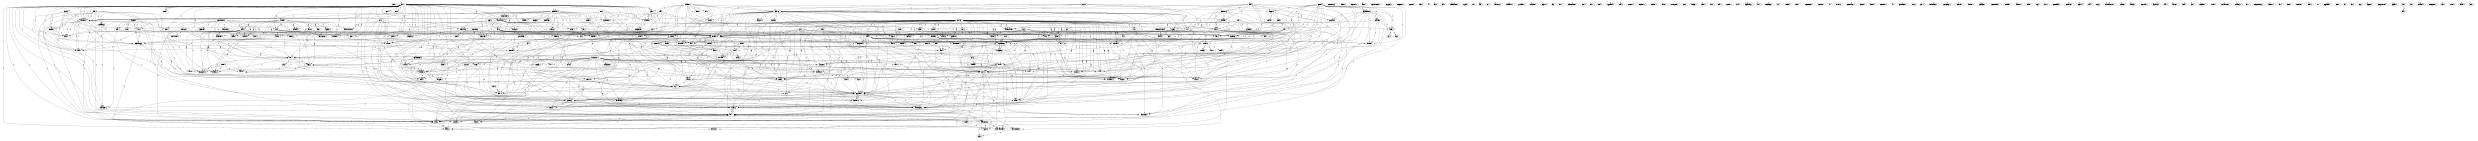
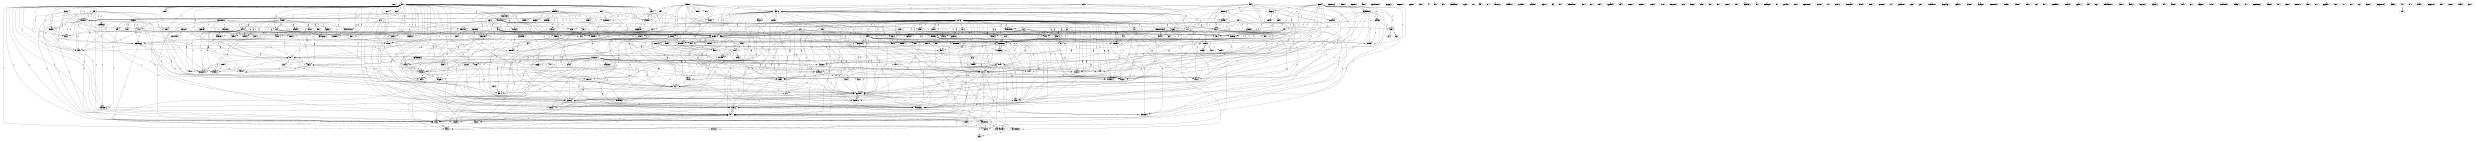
node "function(1)": label "function(1)" -> "circuit(1)"
